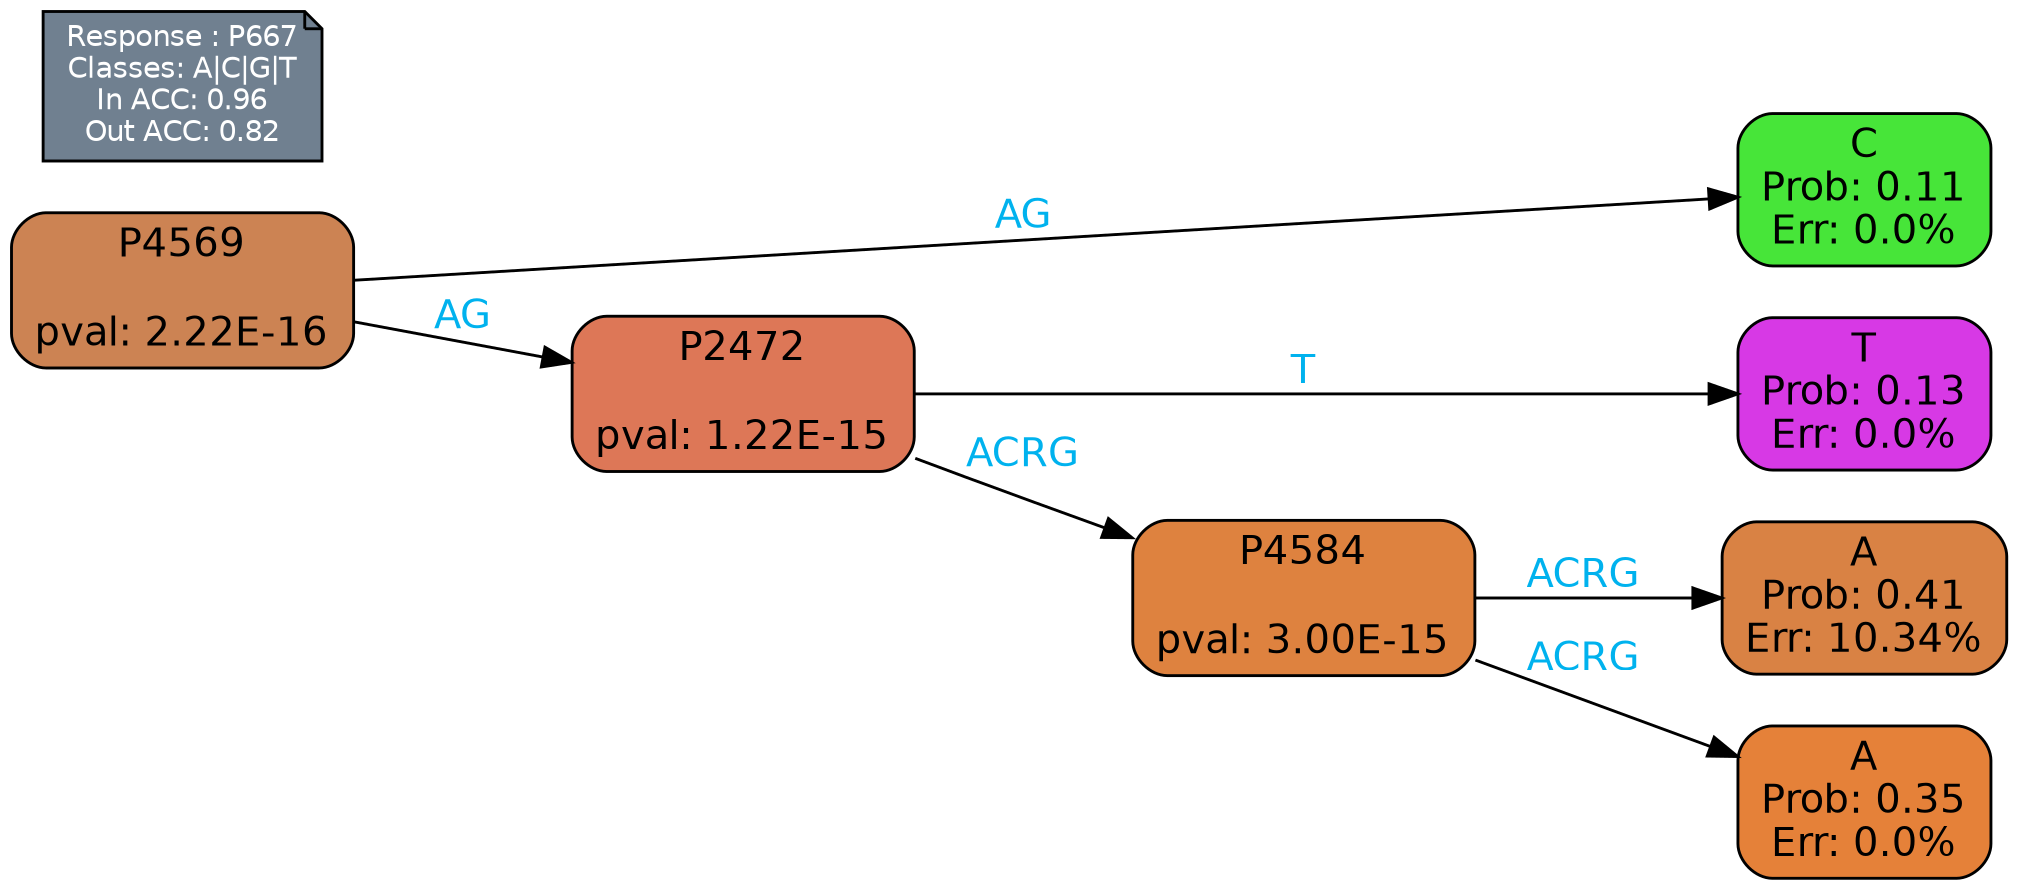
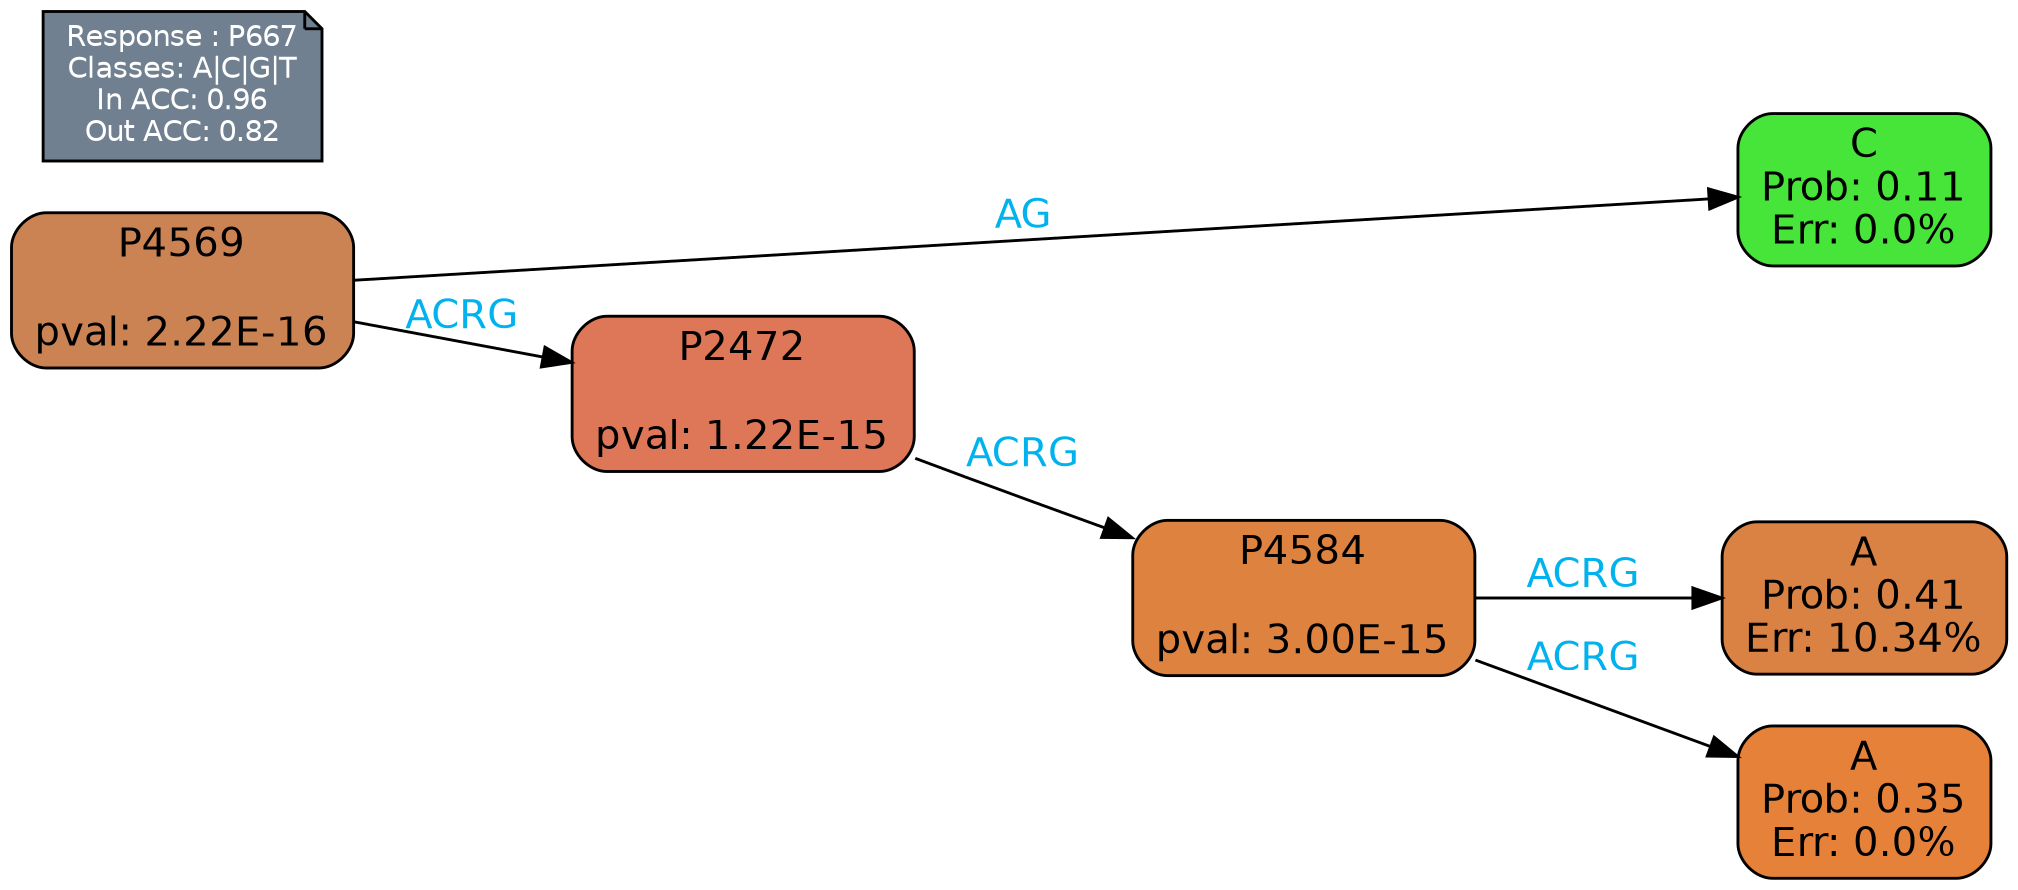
edge "P4569 pval: 2.22E-16" -> "P2472 pval: 1.22E-15": label "AG" -> "ACRG"
node "T Prob: 0.13 Err: 0.0%": removed
